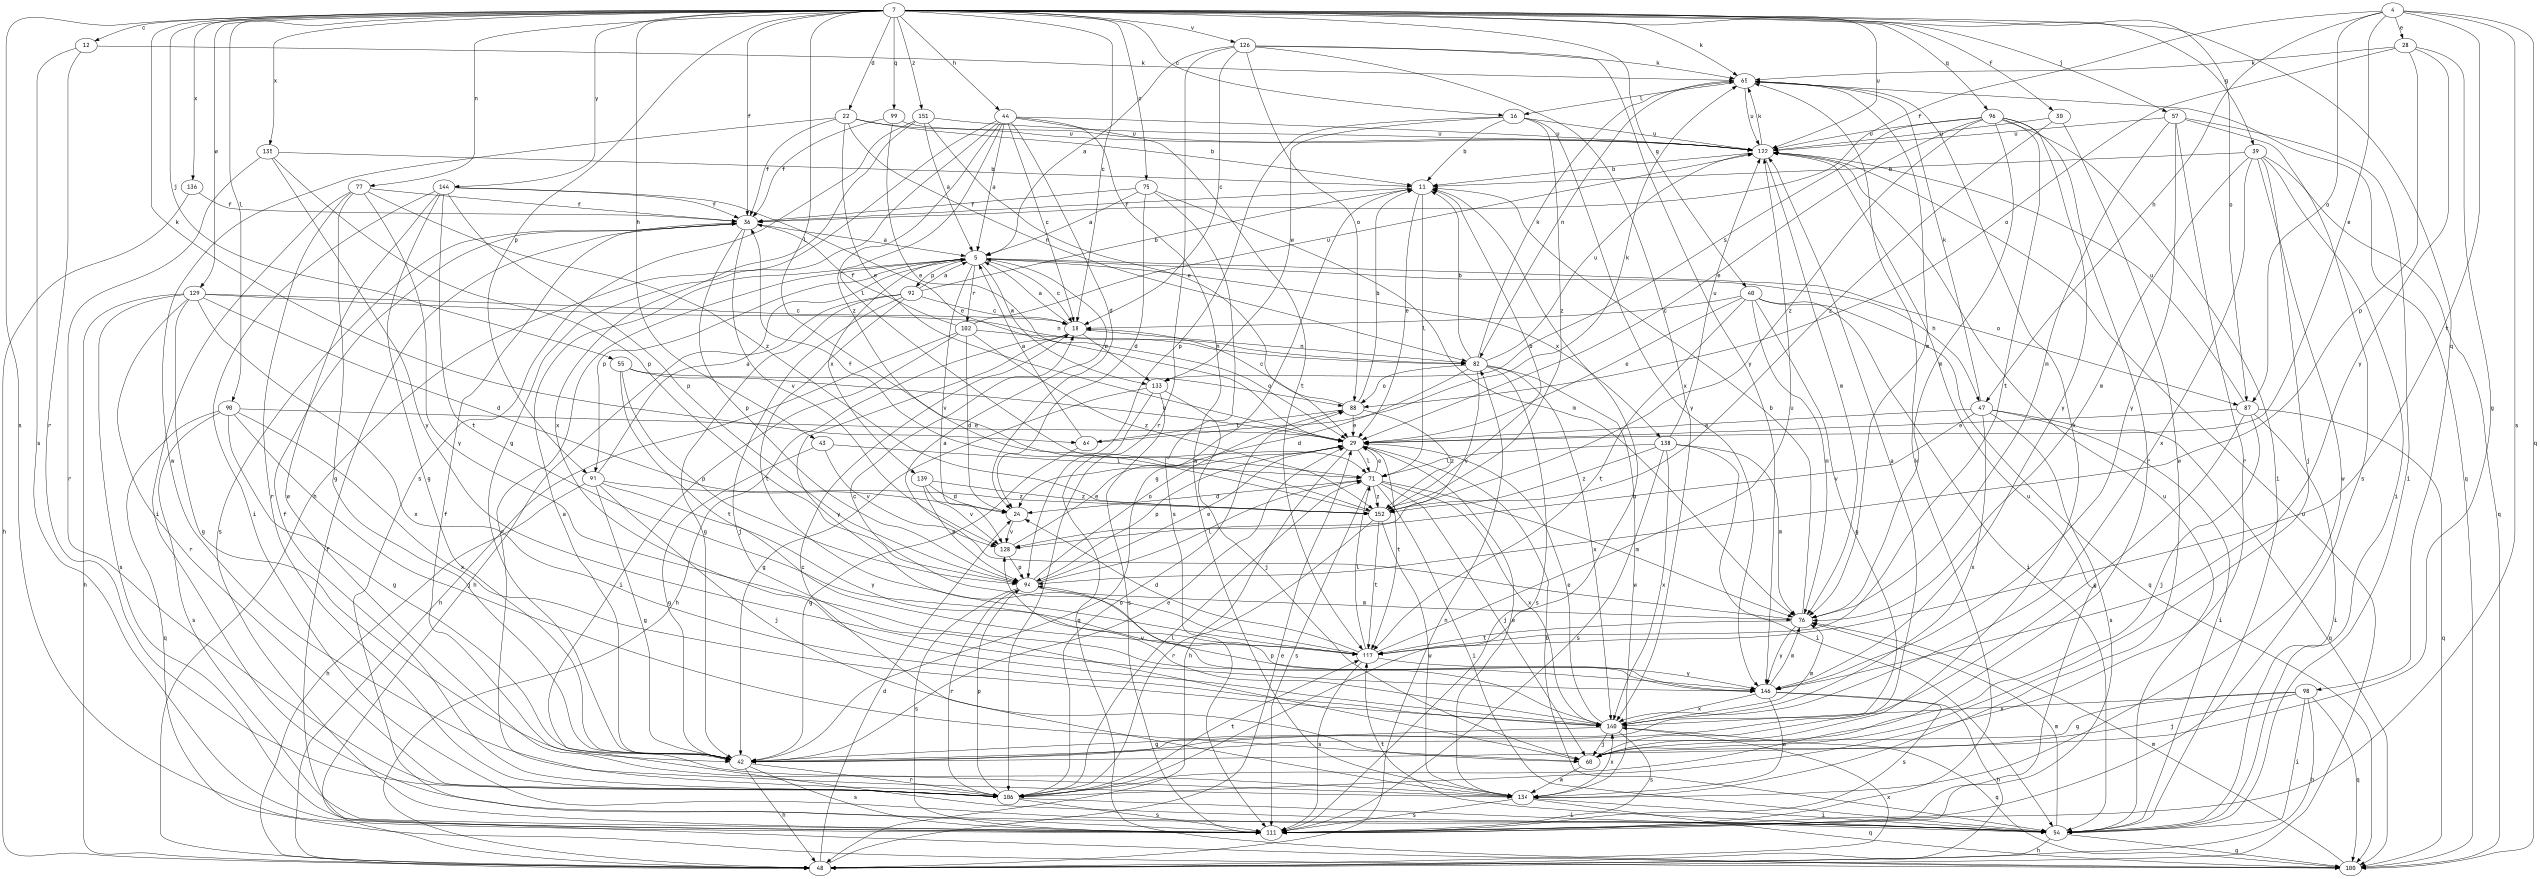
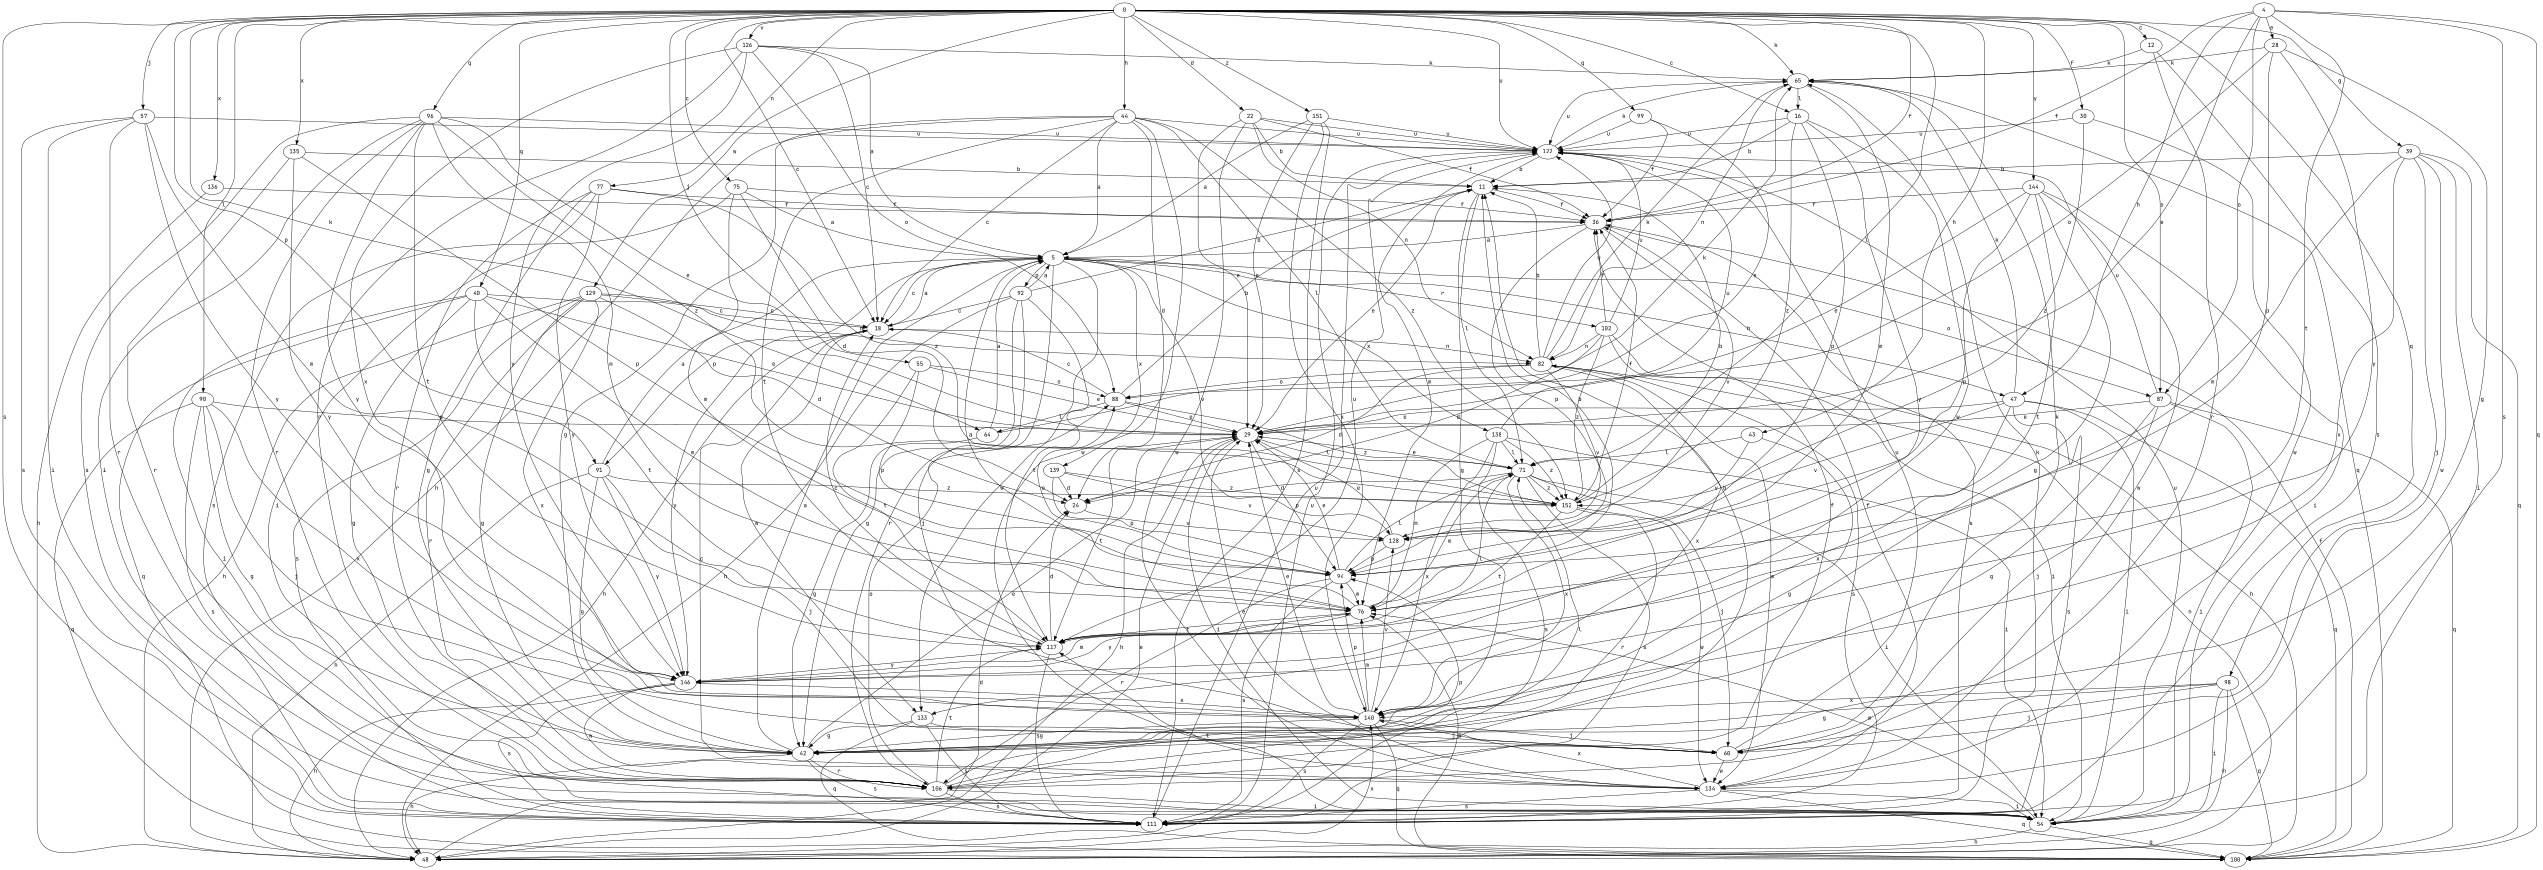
node "7": label "7" -> "0"
edge "96" -> "133": now "96" -> "111"
edge "60" -> "122": label "a" -> "u"
edge "29" -> "54": label "b" -> "i"
